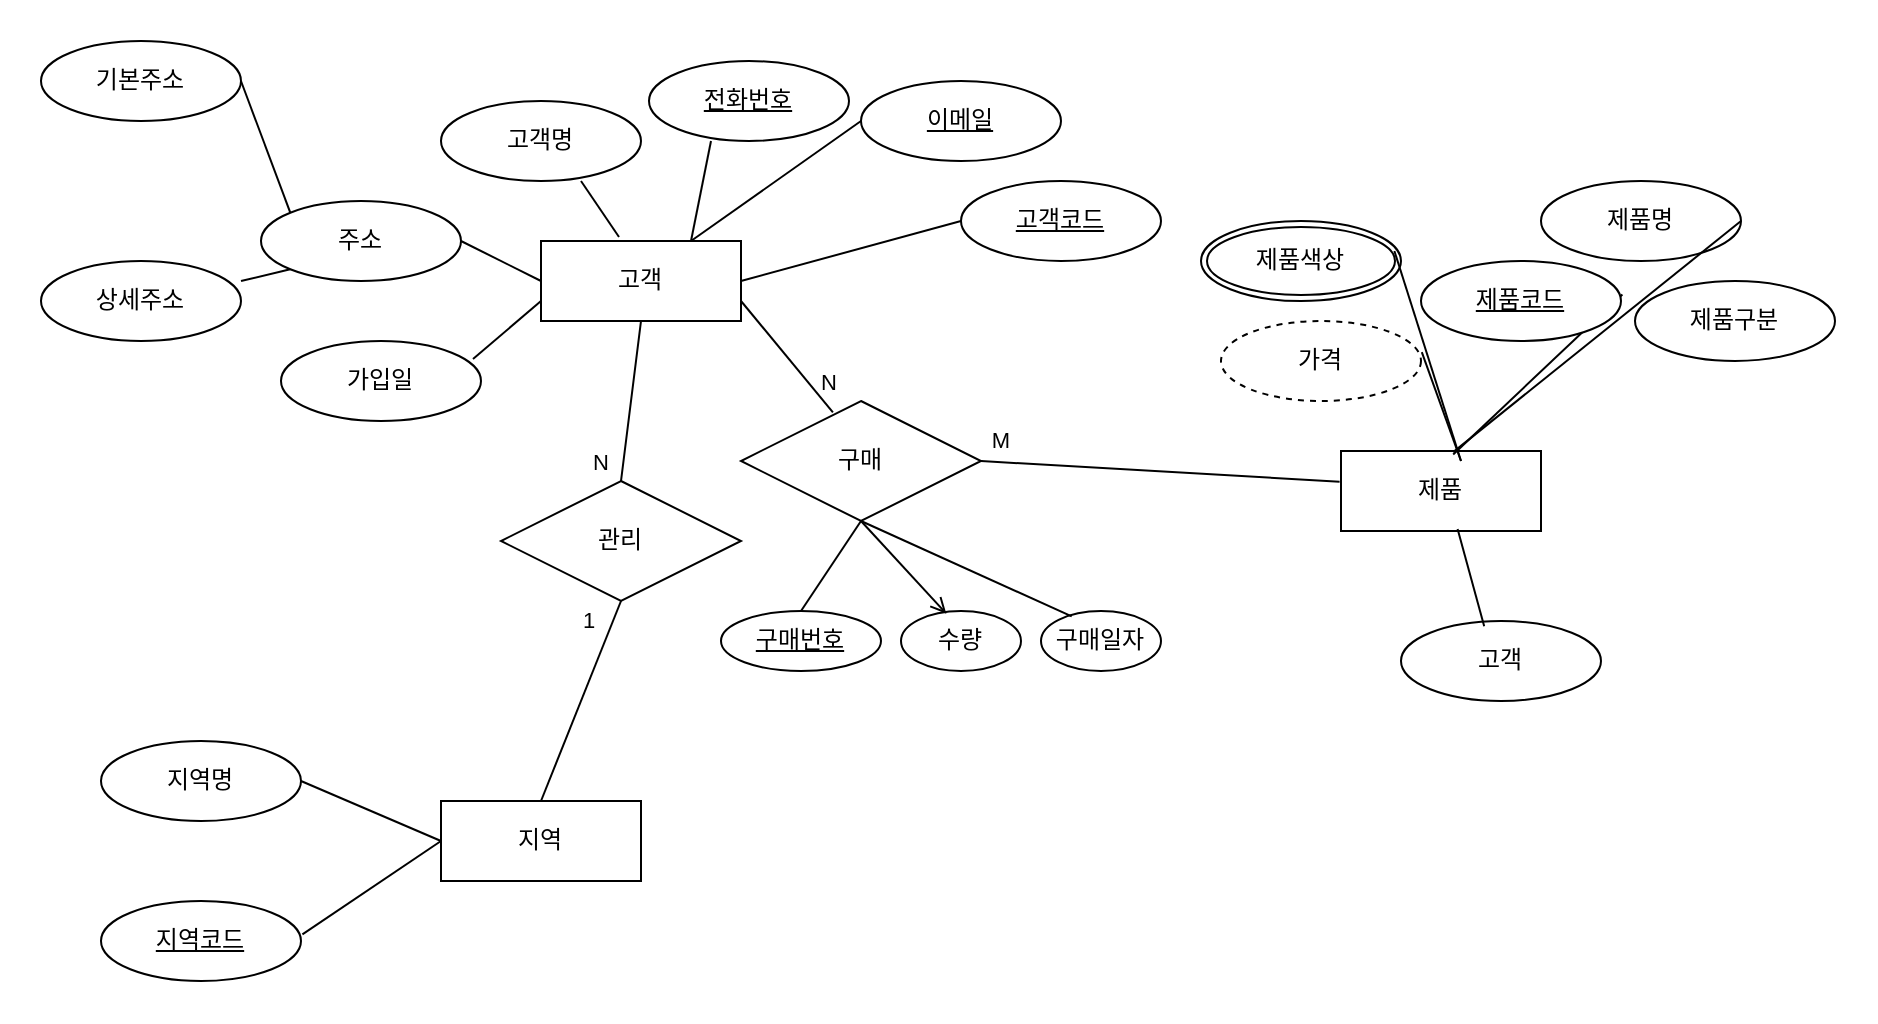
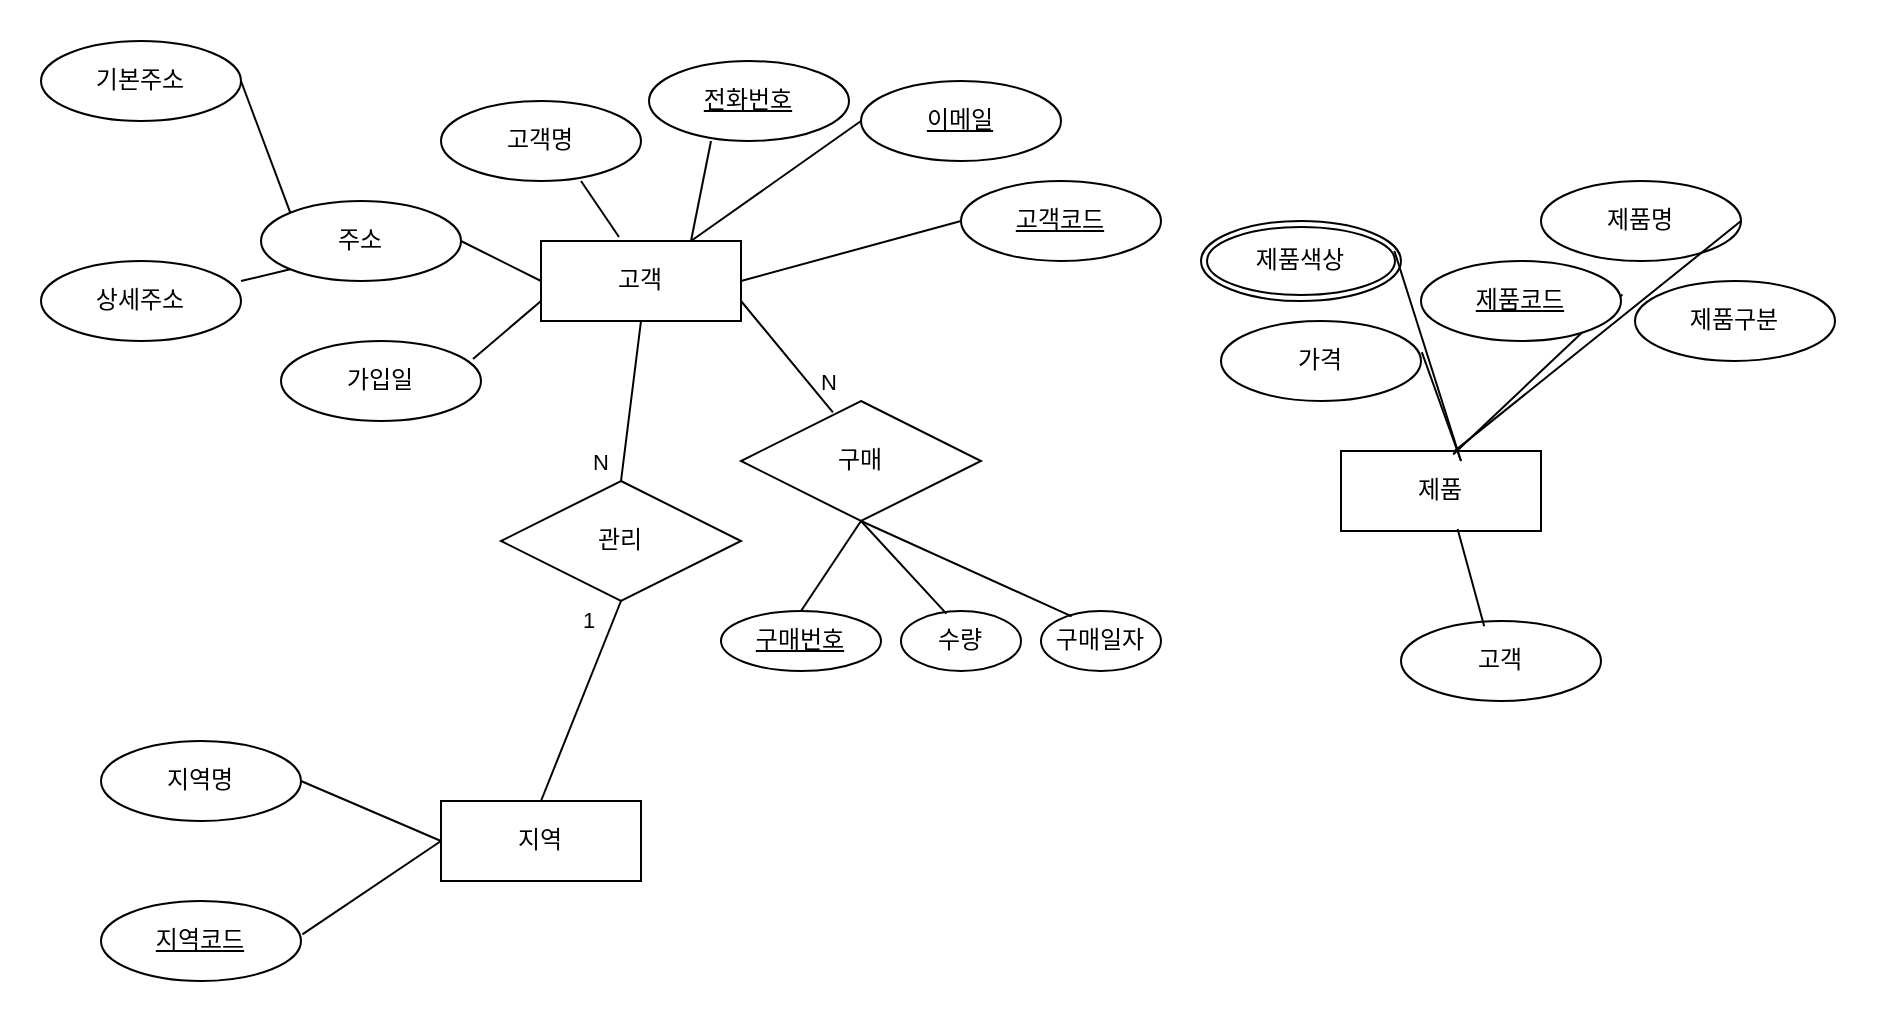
node "가격": style dashed -> solid
edge "구매" -- "제품": removed, label "M"
edge "구매" -> "수량": arrowhead open -> none
